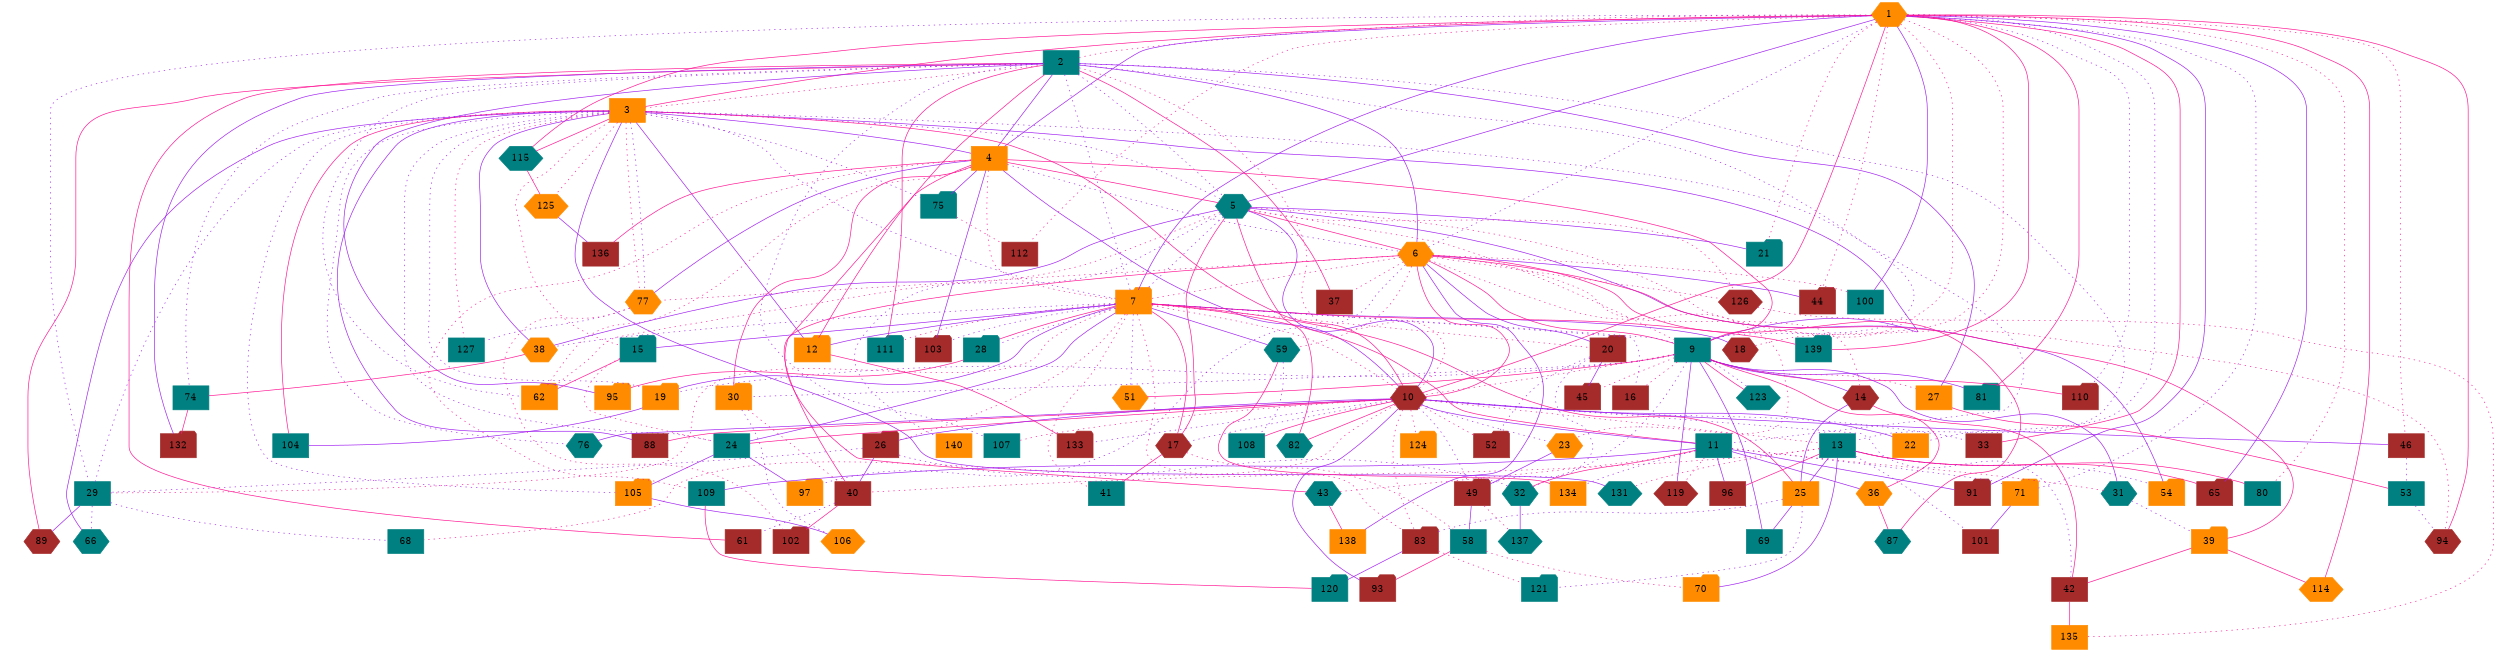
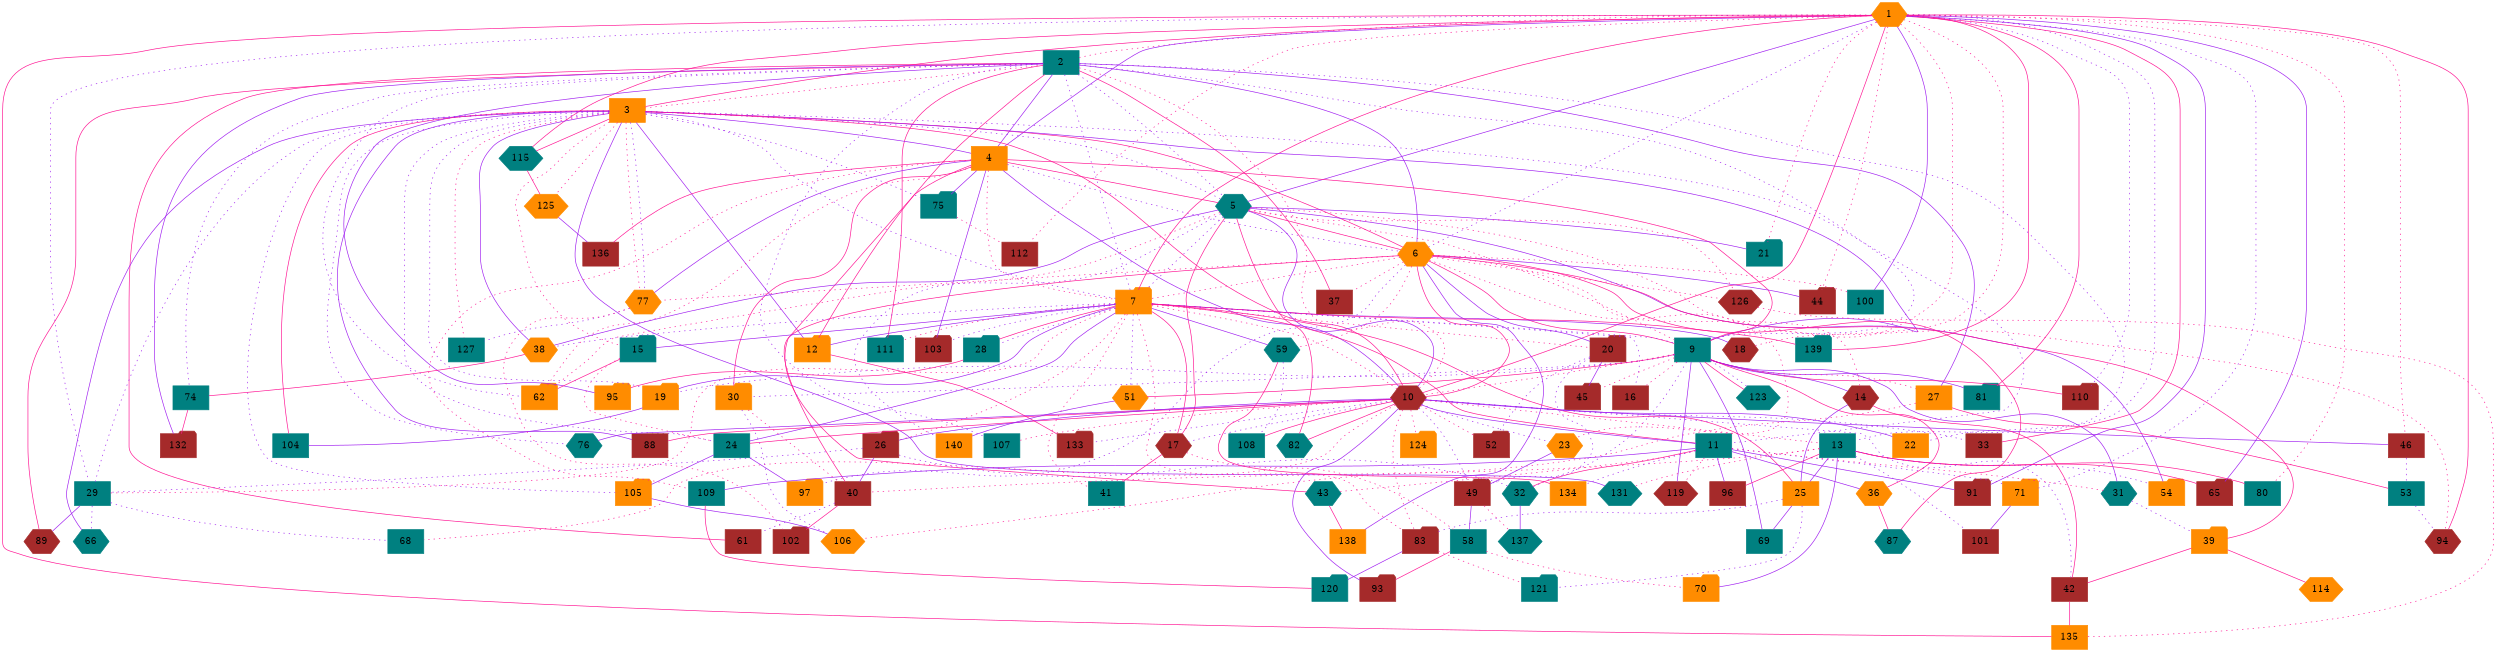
edge "1" -- "7": color purple -> deeppink
edge "1" -- "114": now "1" -- "135"
edge "3" -- "6": added
edge "51" -- "140": added
edge "27" -- "106": added
